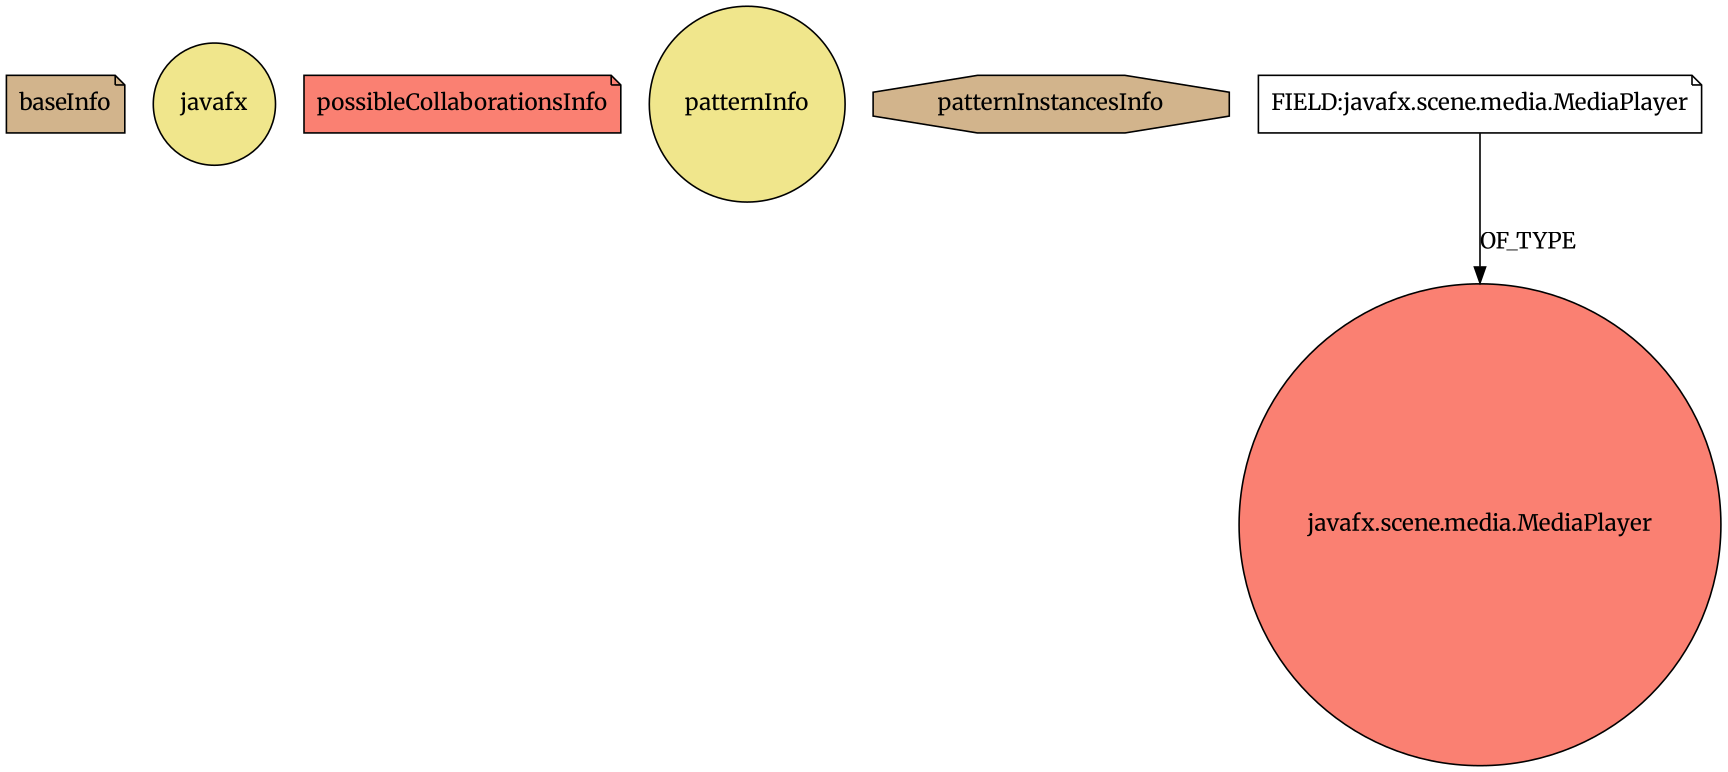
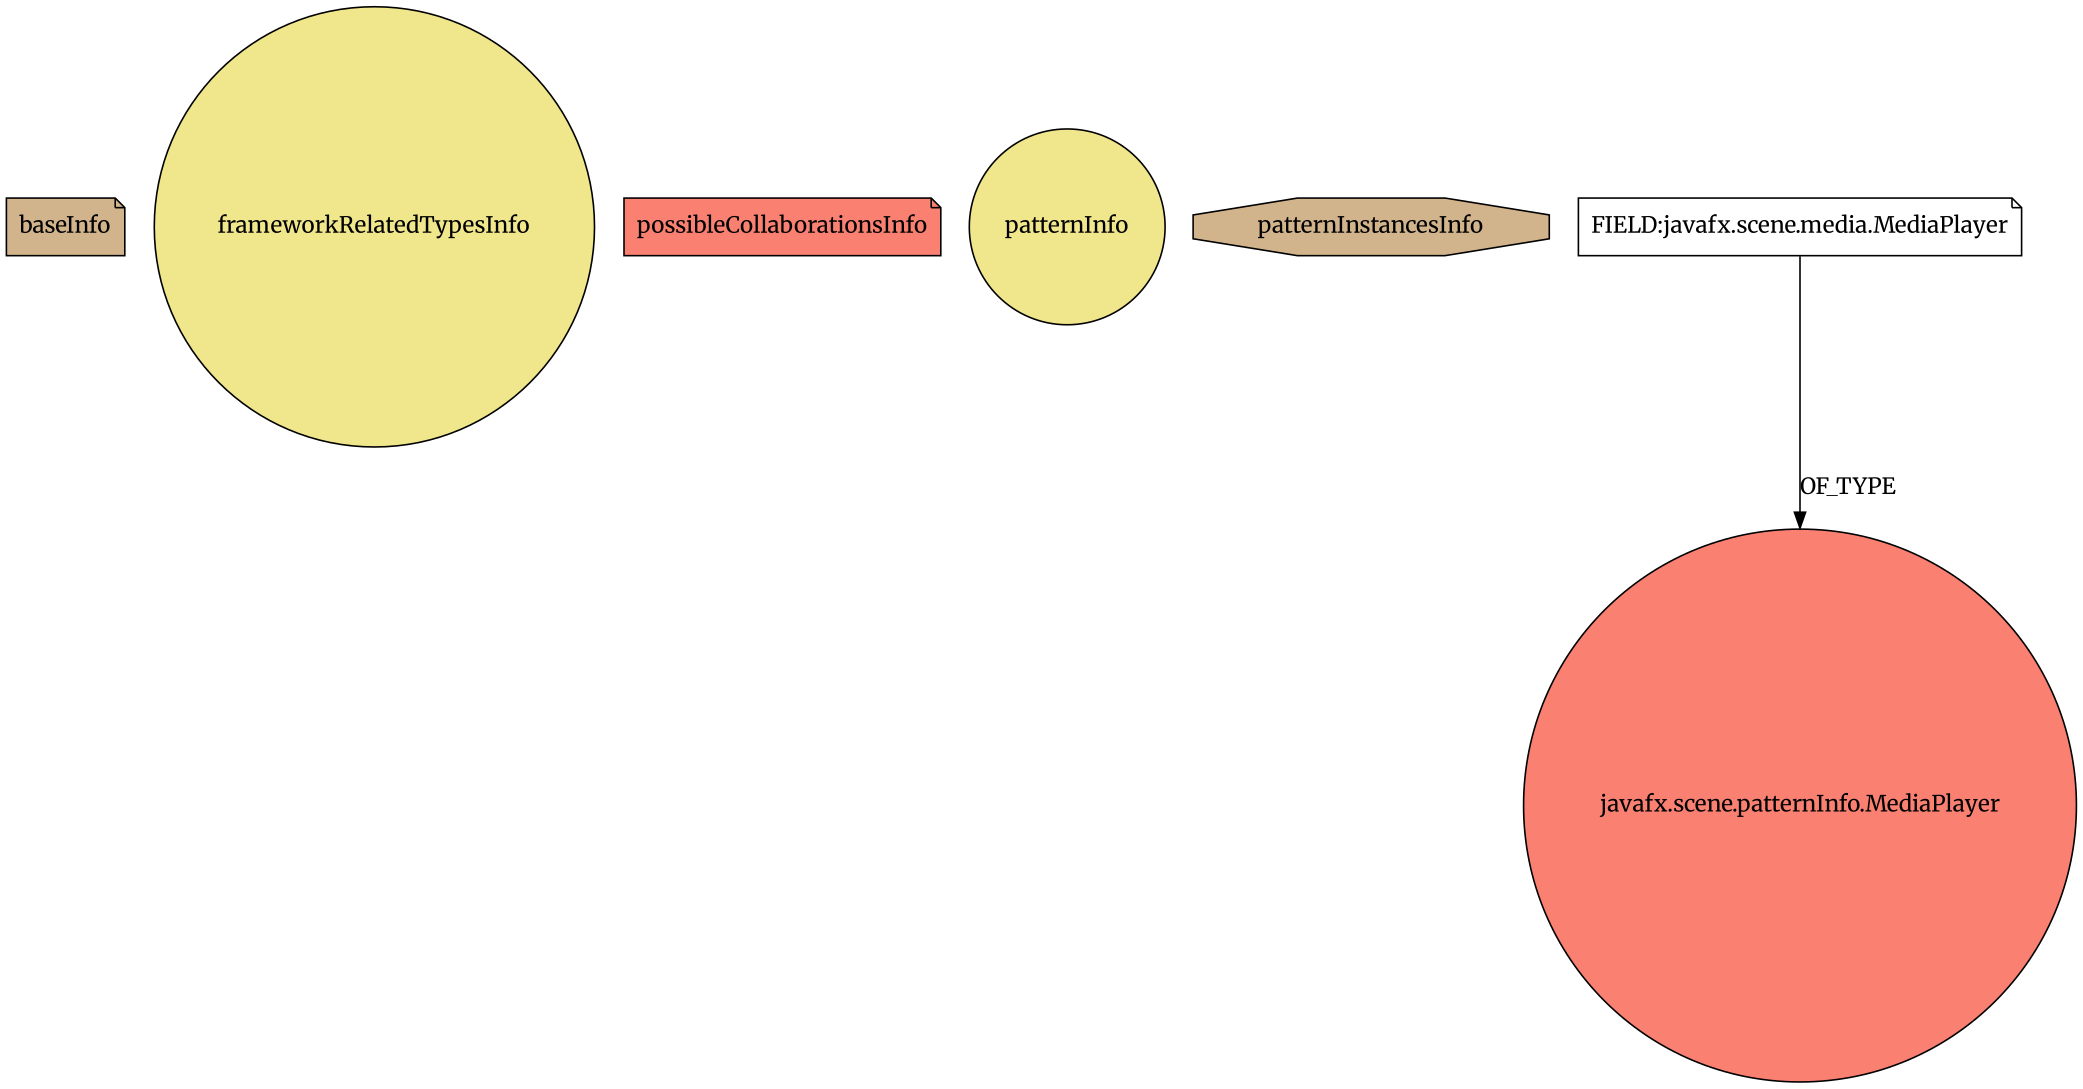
node "javafx": label "javafx" -> "frameworkRelatedTypesInfo"
node "javafx.scene.media.MediaPlayer": label "javafx.scene.media.MediaPlayer" -> "javafx.scene.patternInfo.MediaPlayer"
